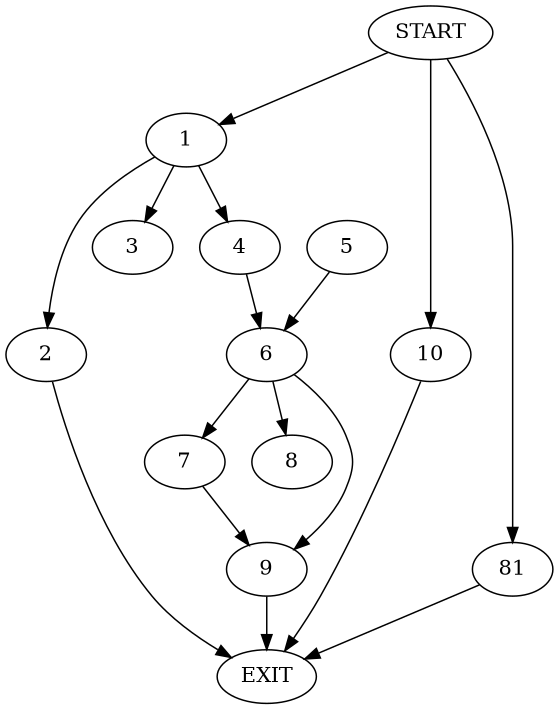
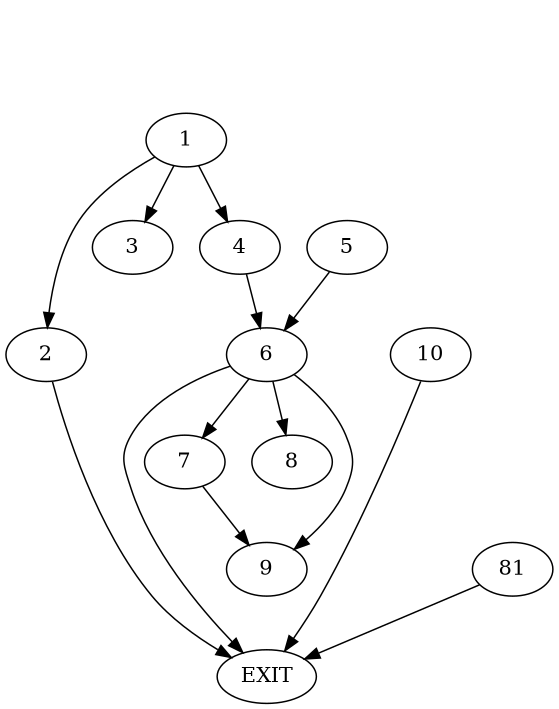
node "START": removed
edge "9" -> "EXIT": now "6" -> "EXIT"
